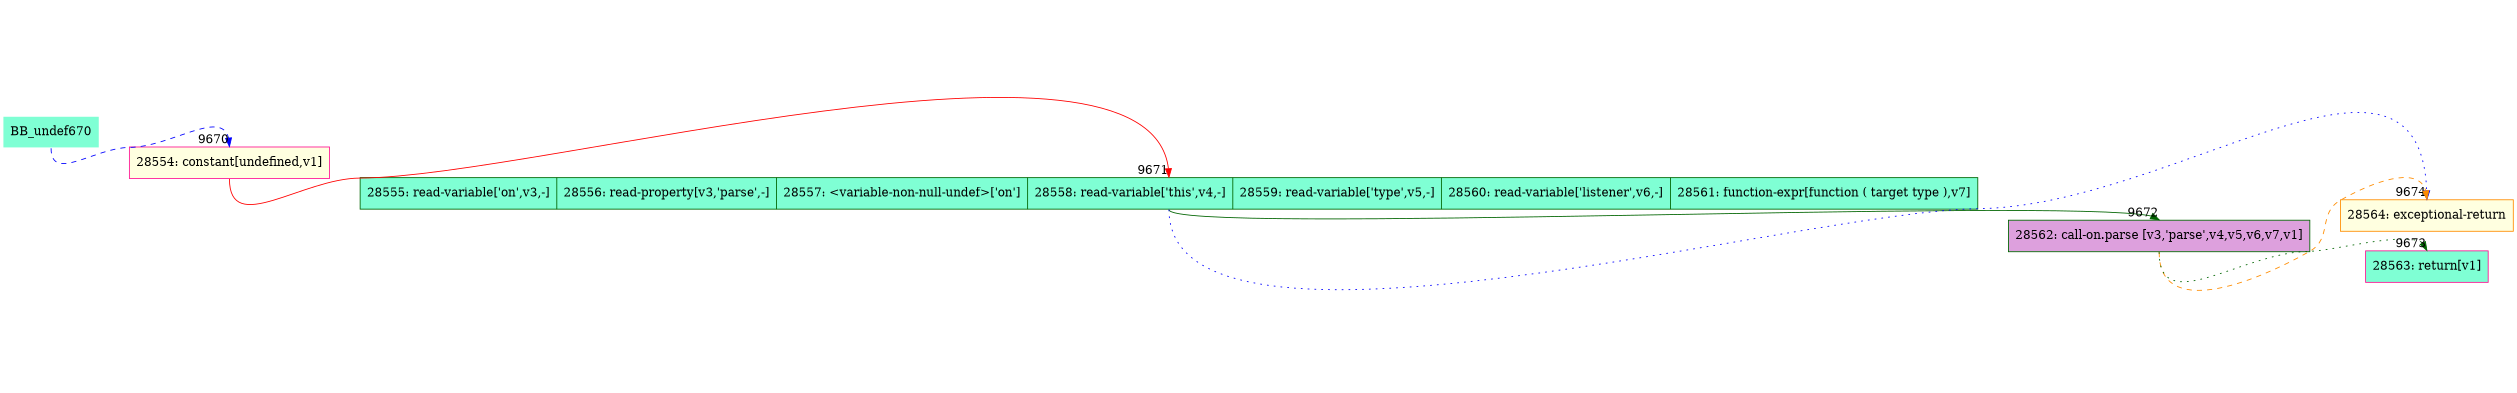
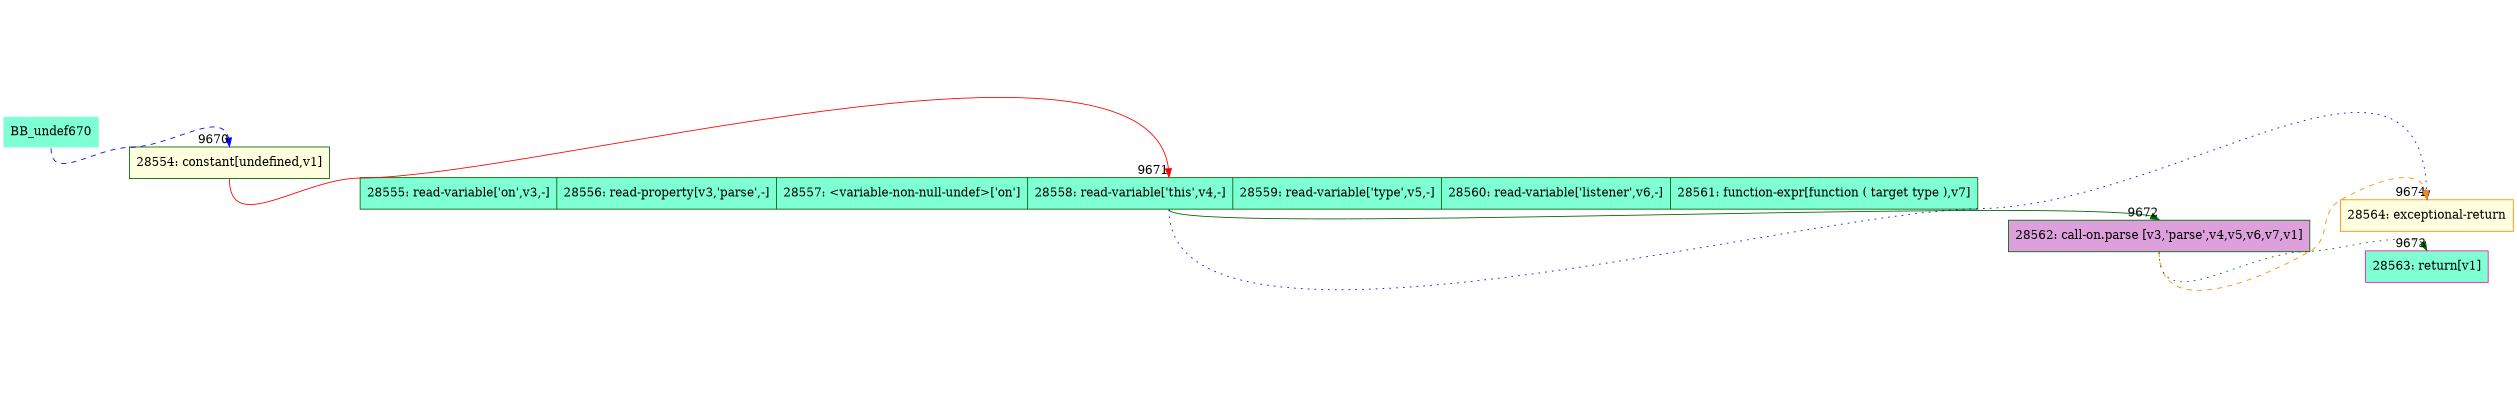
node "28554: constant[undefined,v1]": color deeppink -> darkgreen
